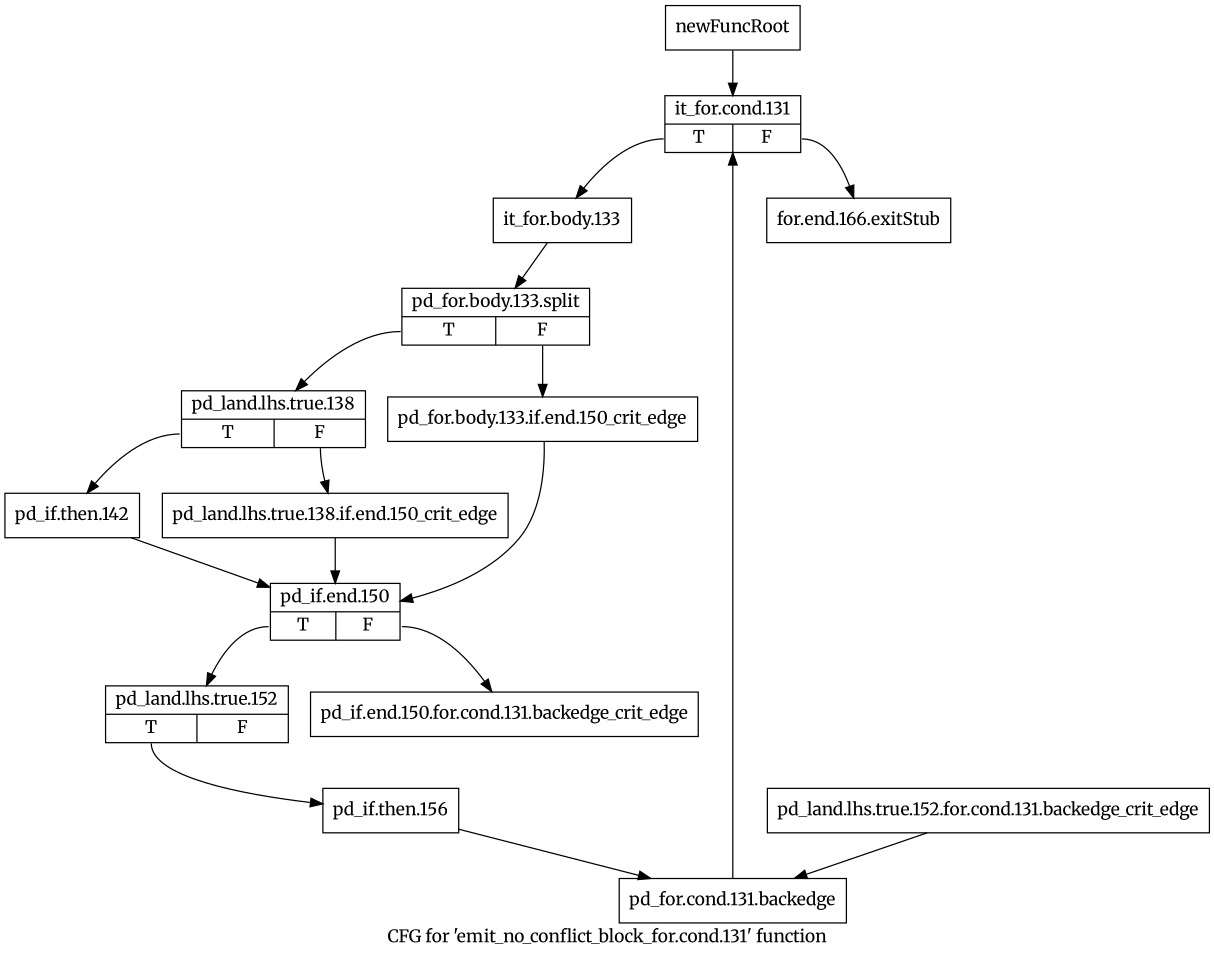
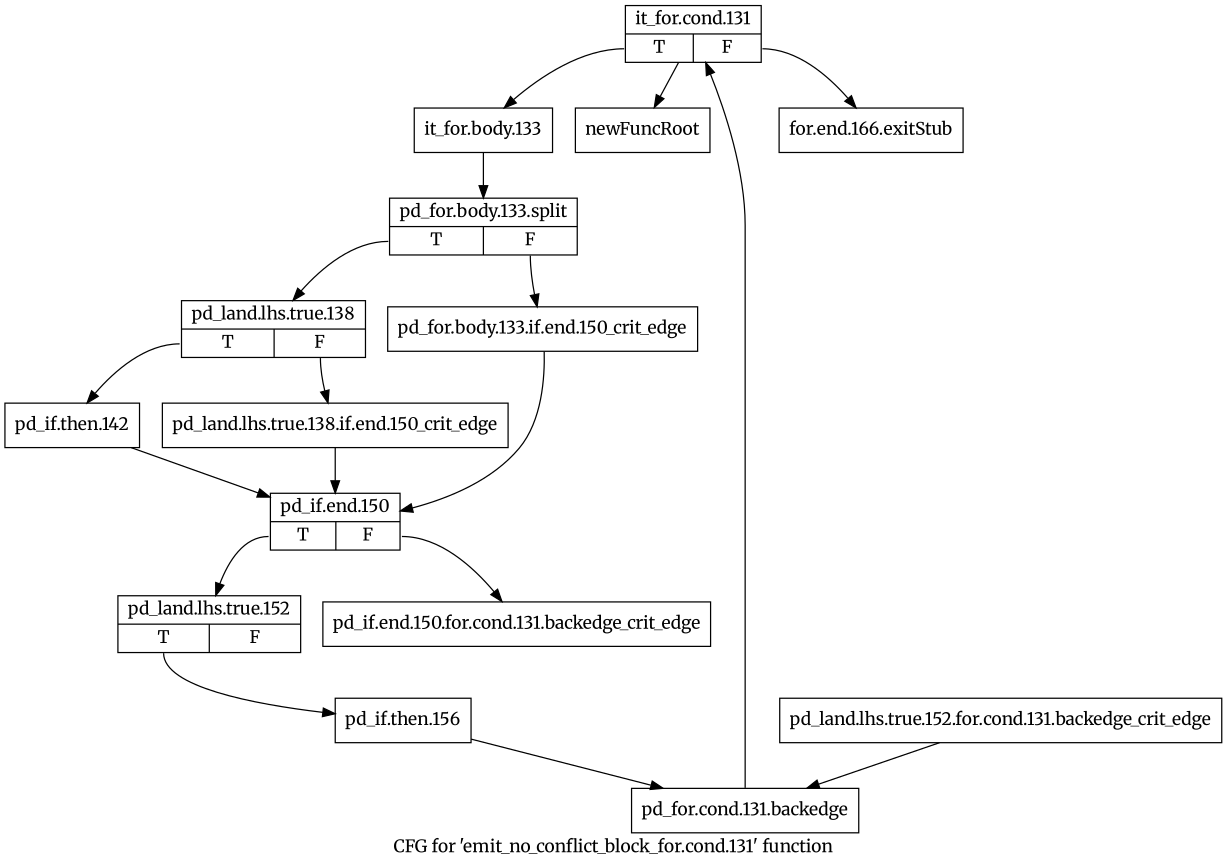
edge "newFuncRoot" -> "it_for.cond.131": reversed
